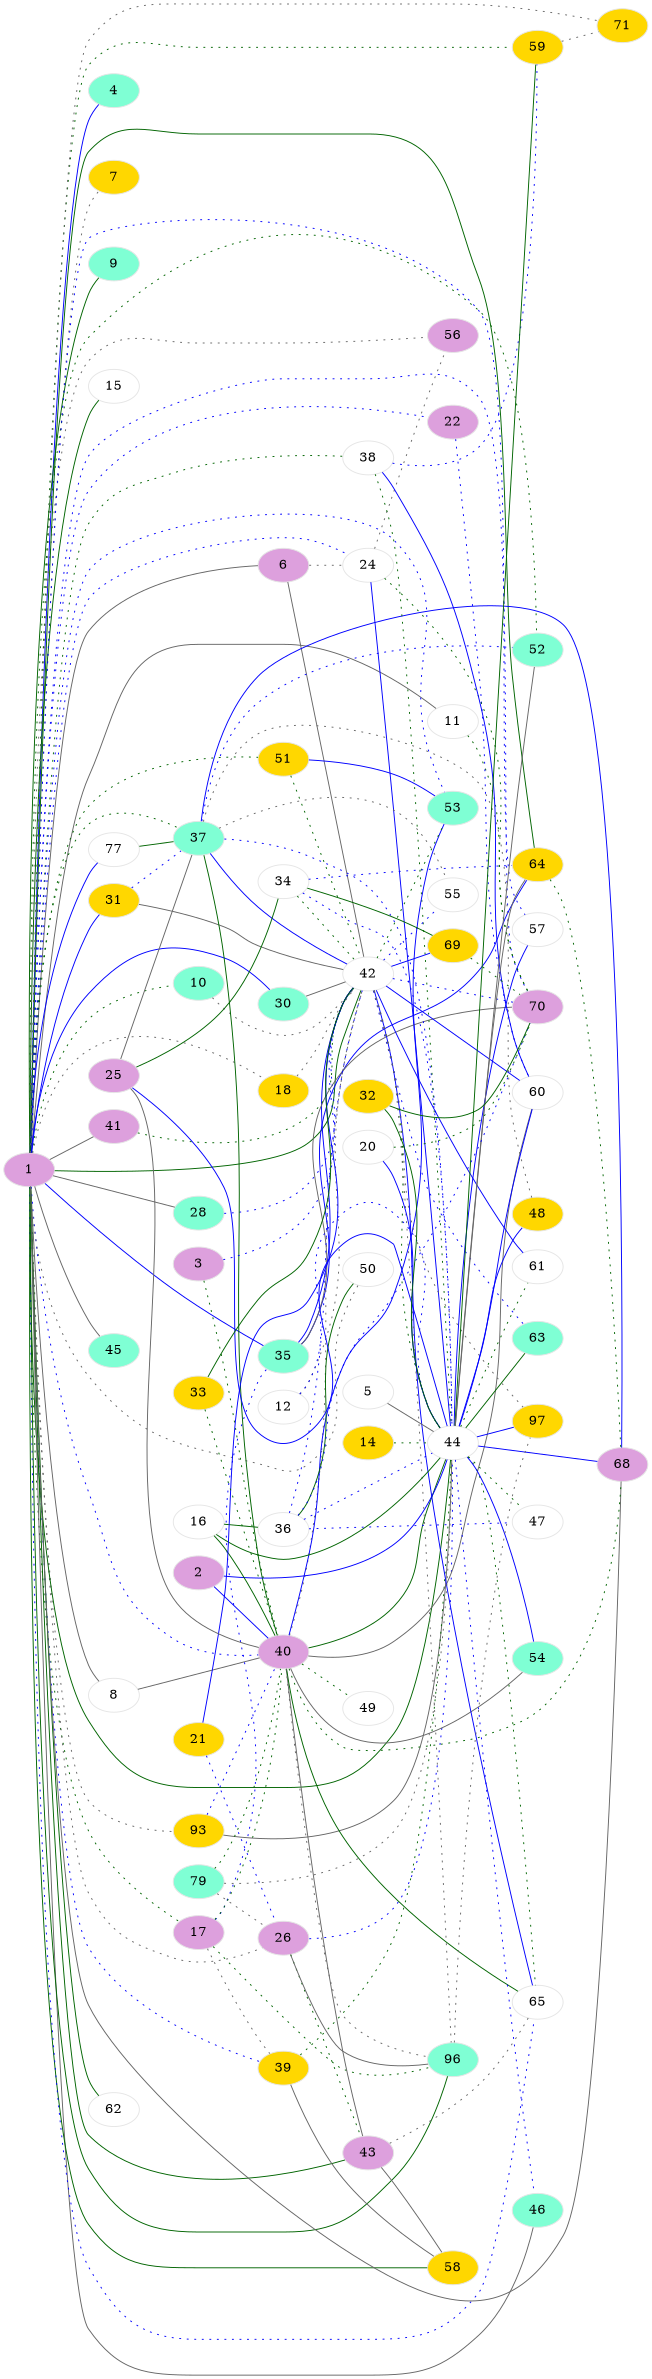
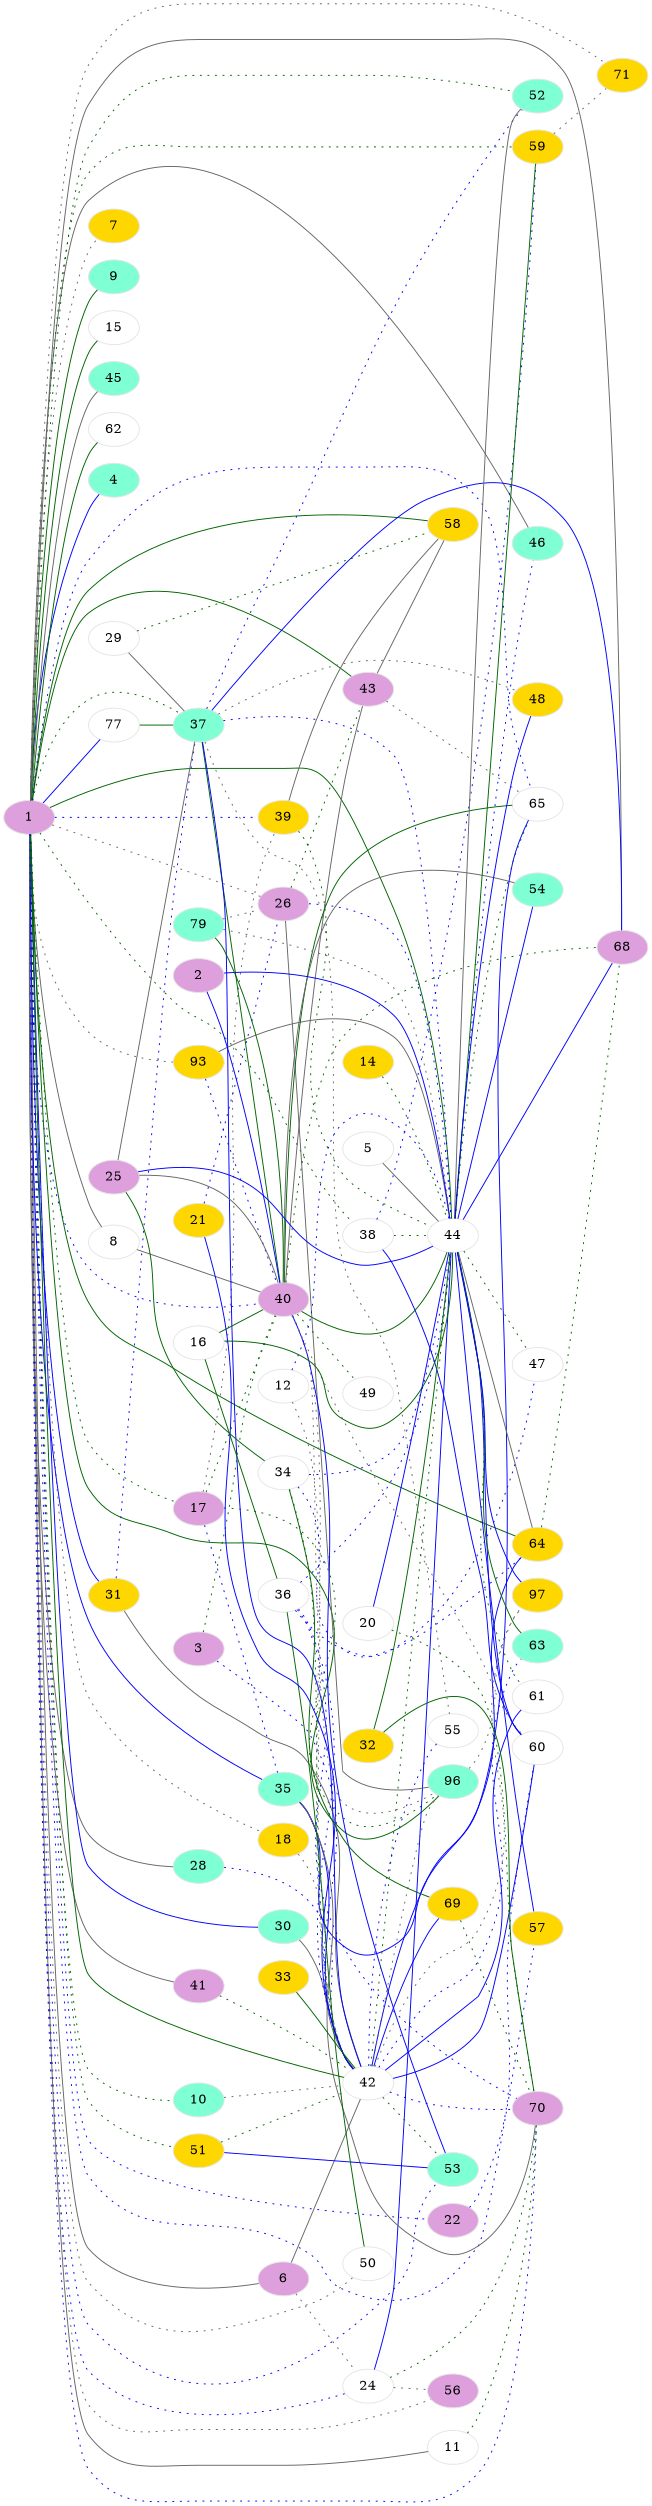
node "29": added
node "57": fillcolor white -> gold
edge "60" -- "40": style solid -> dotted
edge "33" -- "40": removed
edge "40" -- "79": style dotted -> solid
